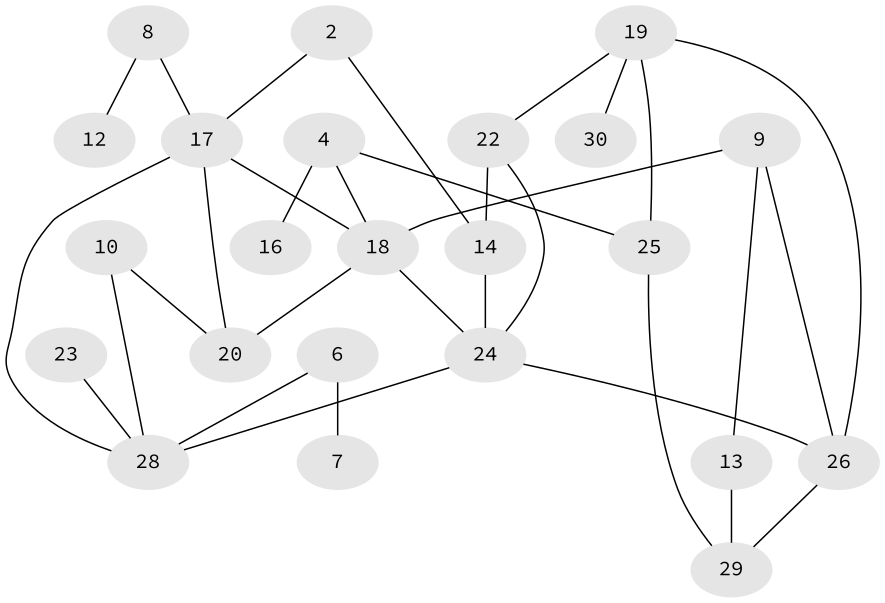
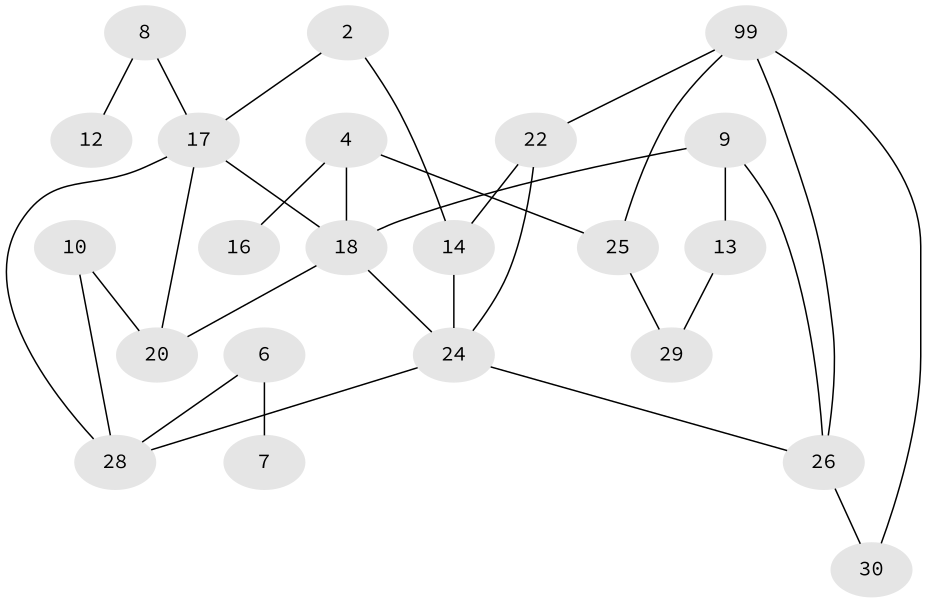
node "19": label "19" -> "99"
node "23": removed
edge "26" -- "29": now "26" -- "30"
